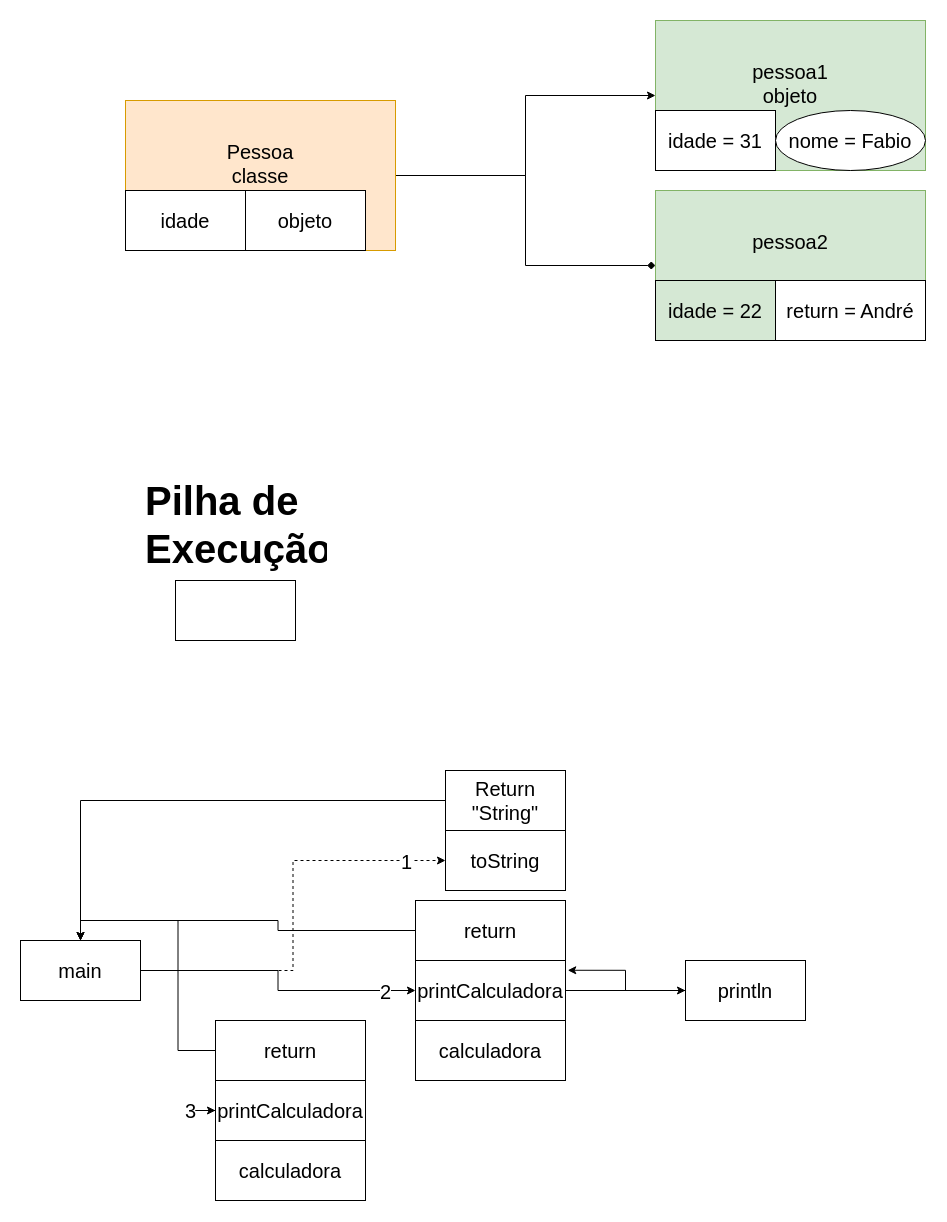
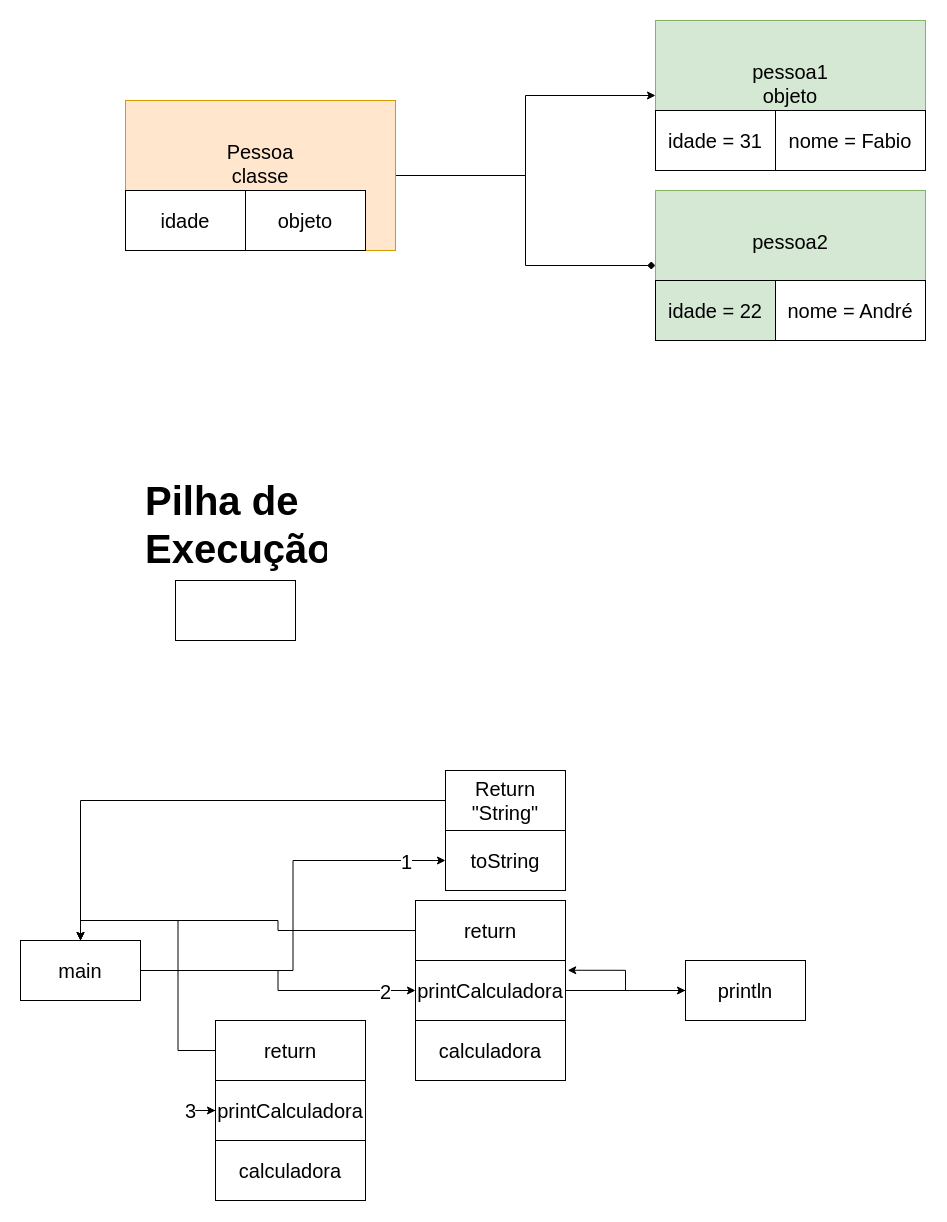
node "nome = Fabio": shape ellipse -> rectangle
node "return = André": label "return = André" -> "nome = André"
edge "main" -> "toString": style dashed -> solid
